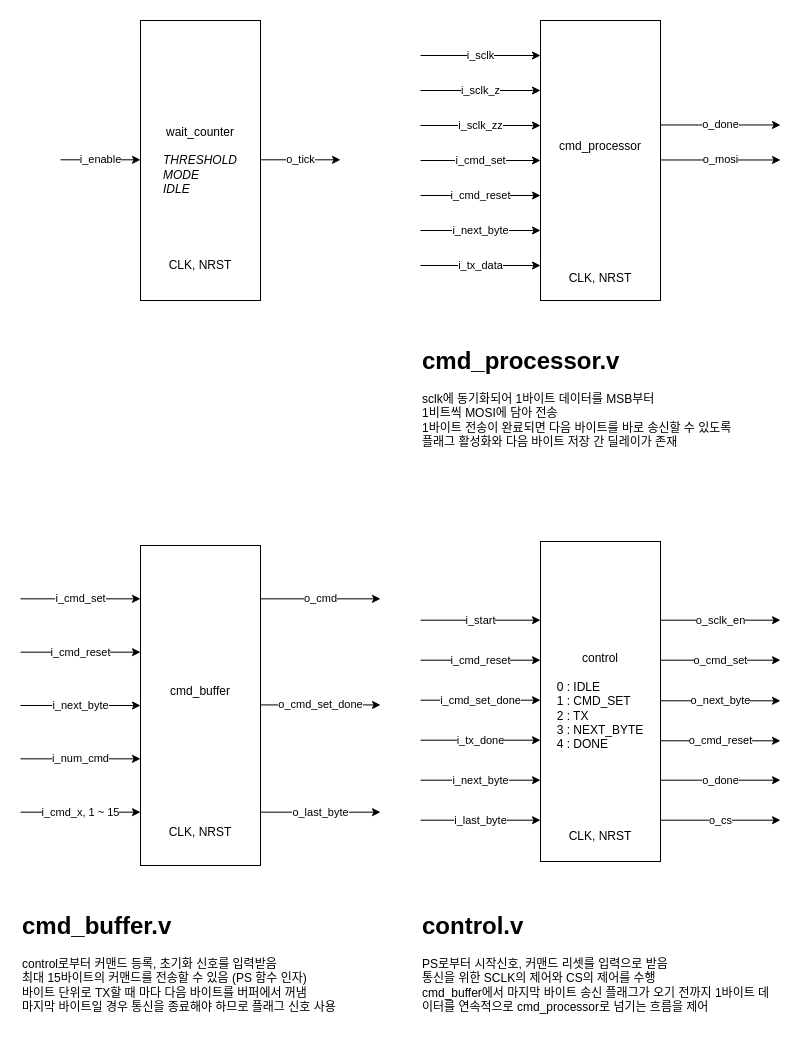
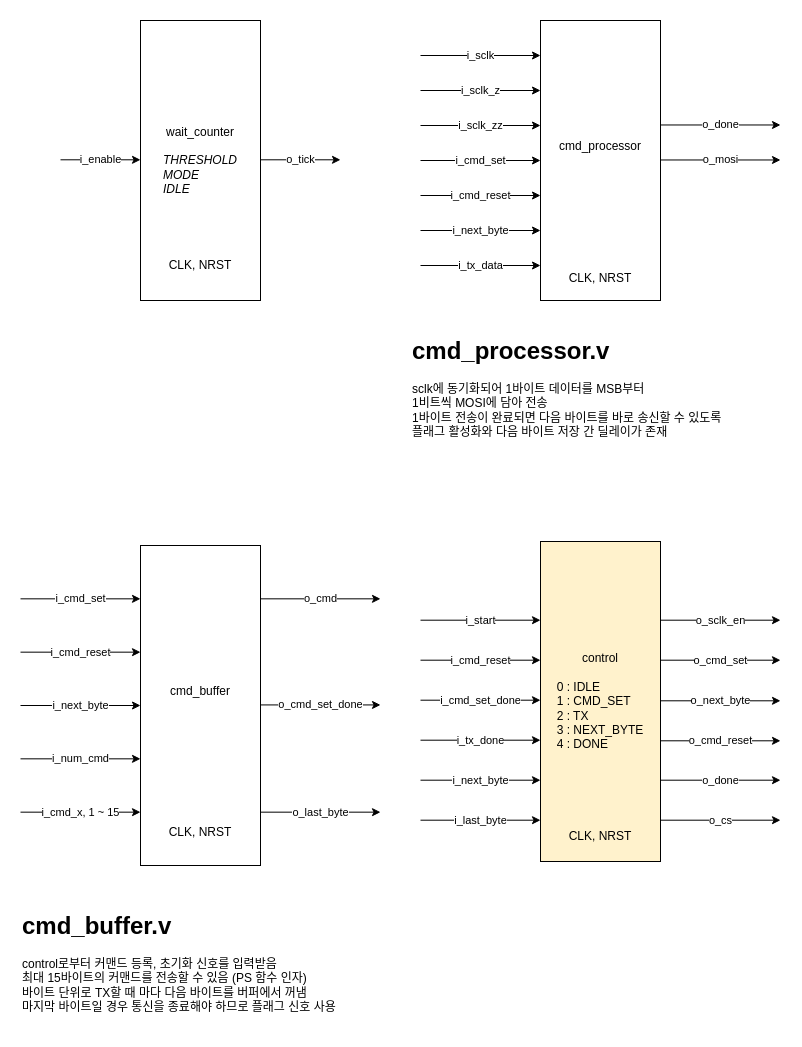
node "cmd_processor.v sclk에 동기화되어 1바이트 데이터를 MSB부터 1비트씩 MOSI에 담아 전송 1바이트 전송이 완료되면 다음 바이트를 바로 송신할 수 있도록 플래그 활성화와 다음 바이트 저장 간 딜레이가 존재": moved (601, 401) -> (591, 391)
node "control 0 : IDLE 1 : CMD_SET 2 : TX 3 : NEXT_BYTE 4 : DONE": fillcolor #ffffff -> #fff2cc
node "control.v PS로부터 시작신호, 커맨드 리셋를 입력으로 받음 통신을 위한 SCLK의 제어와 CS의 제어를 수행 cmd_buffer에서 마지막 바이트 송신 플래그가 오기 전까지 1바이트 데이터를 연속적으로 cmd_processor로 넘기는 흐름을 제어": removed
